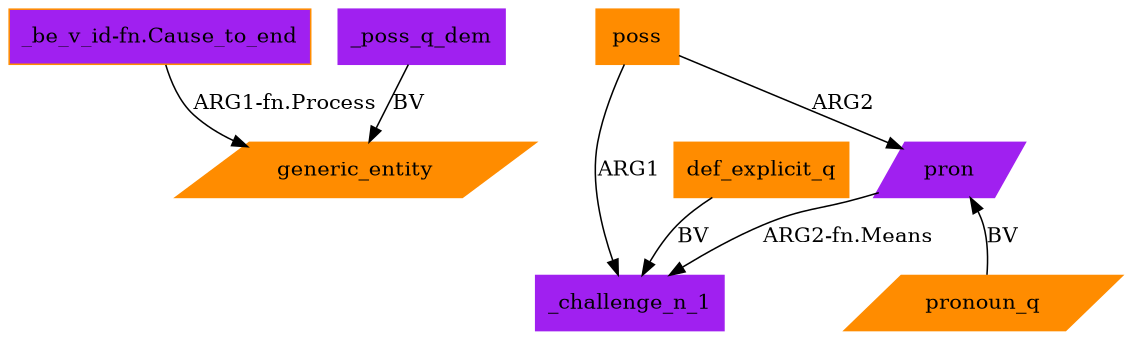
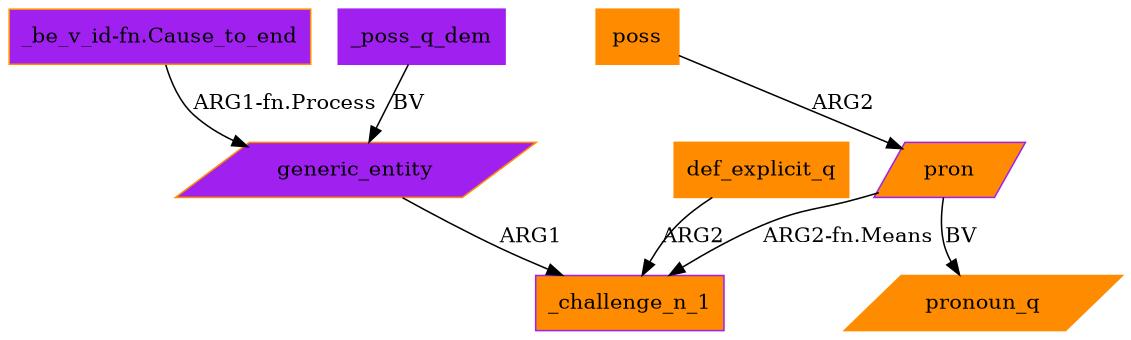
edge "poss" -> "_challenge_n_1": now "generic_entity" -> "_challenge_n_1"
node "generic_entity": fillcolor darkorange -> purple
node "pron": fillcolor purple -> darkorange
edge "def_explicit_q" -> "_challenge_n_1": label "BV" -> "ARG2"
edge "pronoun_q" -> "pron": reversed
node "_challenge_n_1": fillcolor purple -> darkorange
